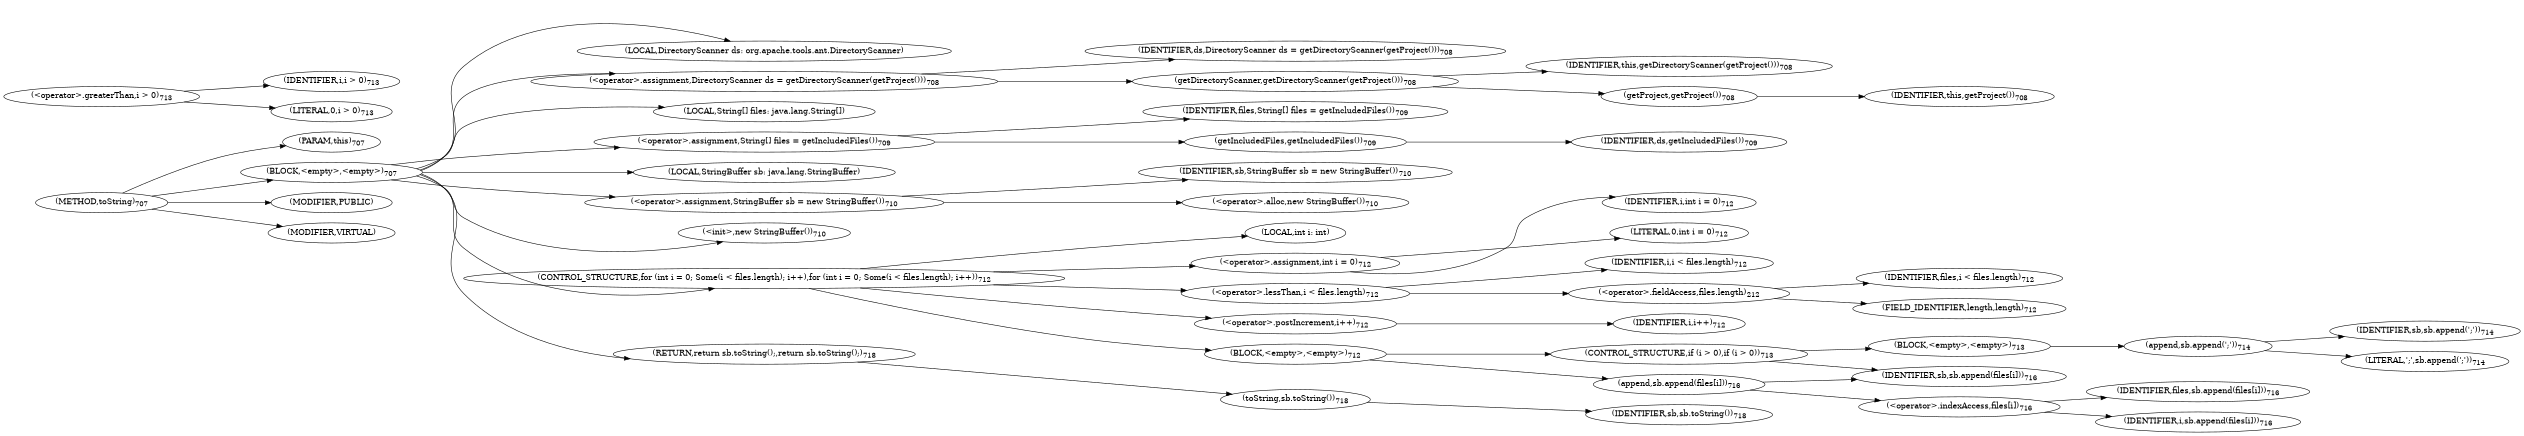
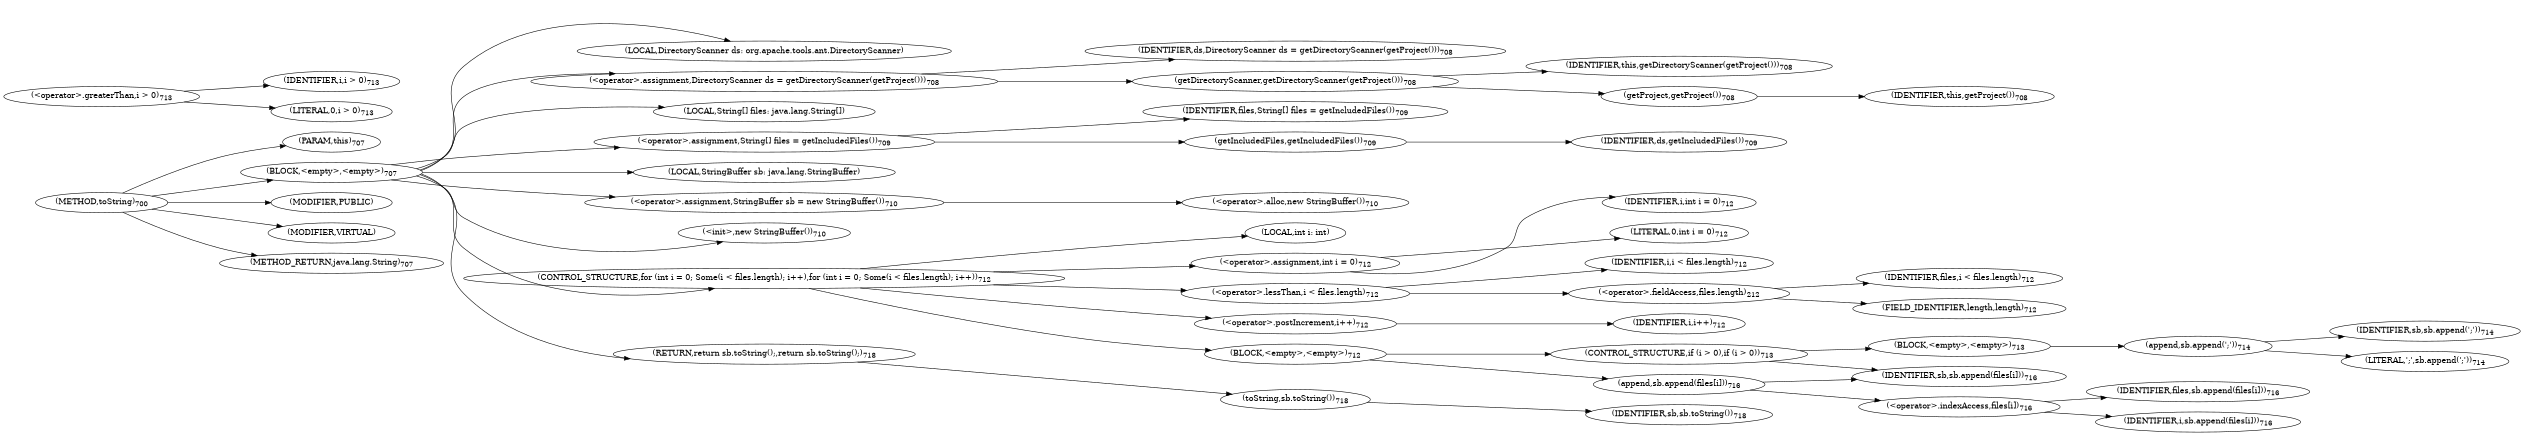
node "(IDENTIFIER,sb,StringBuffer sb = new StringBuffer())": removed
node "(METHOD,toString)": text "707" -> "700"
node "(METHOD_RETURN,java.lang.String)": added
